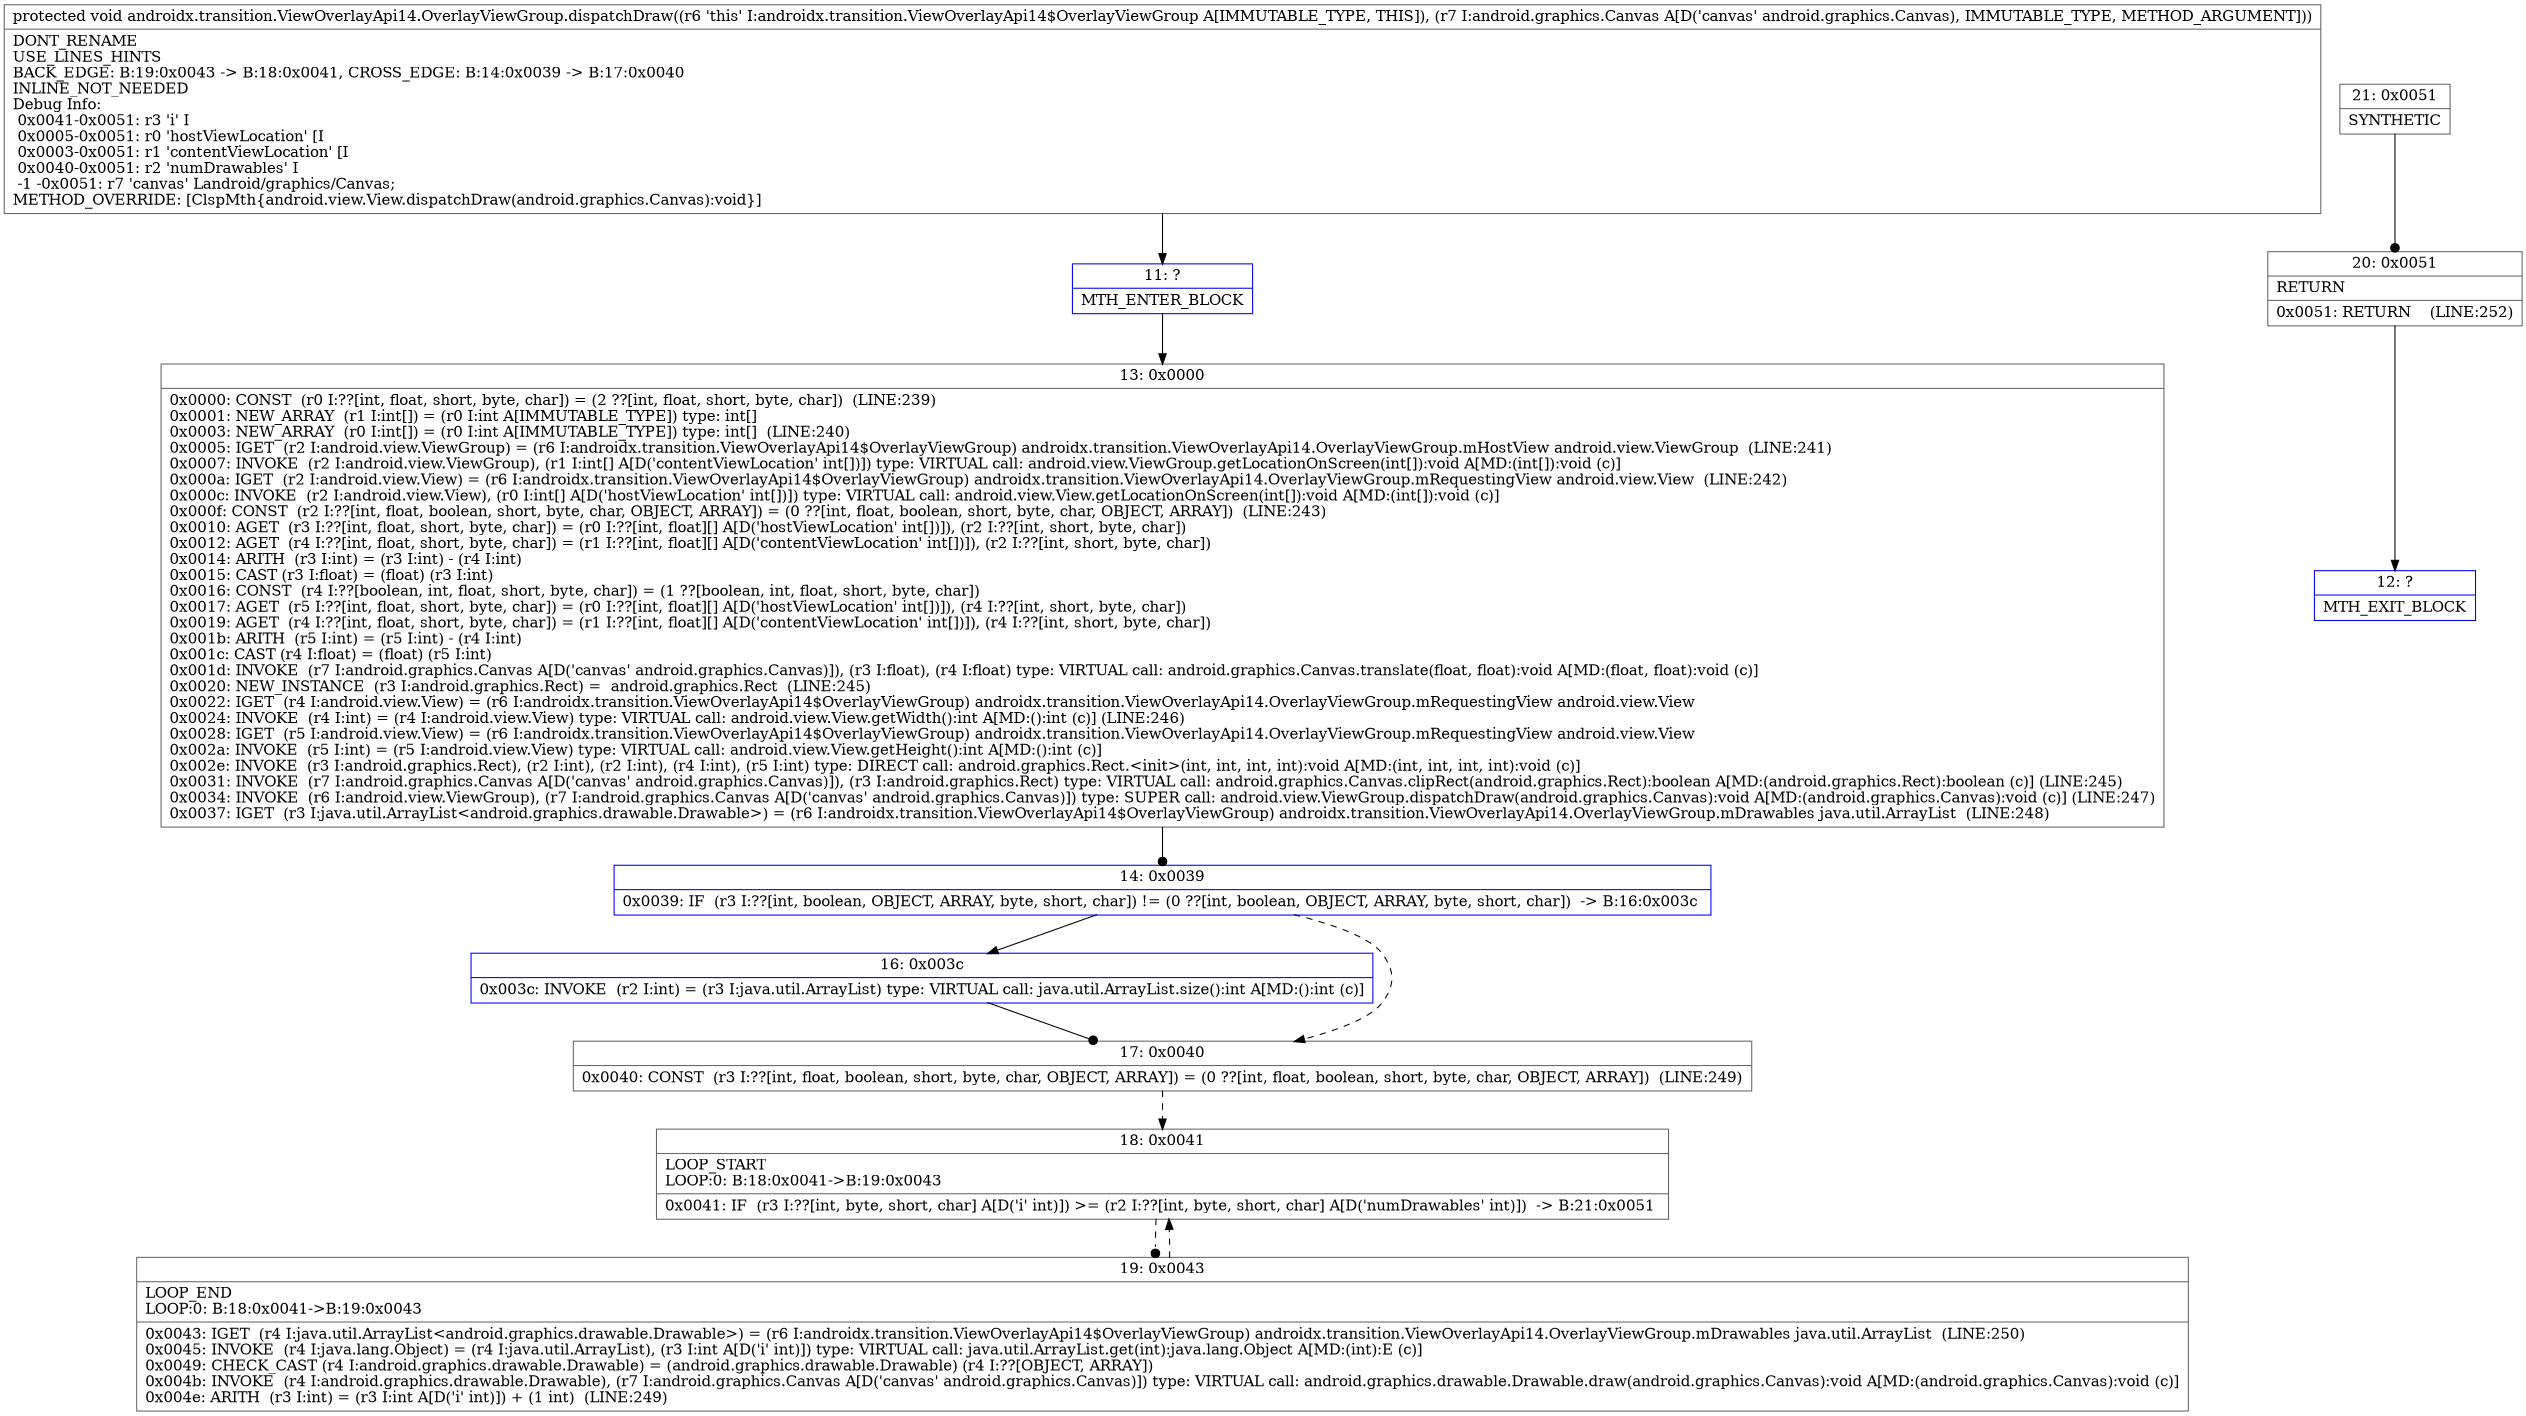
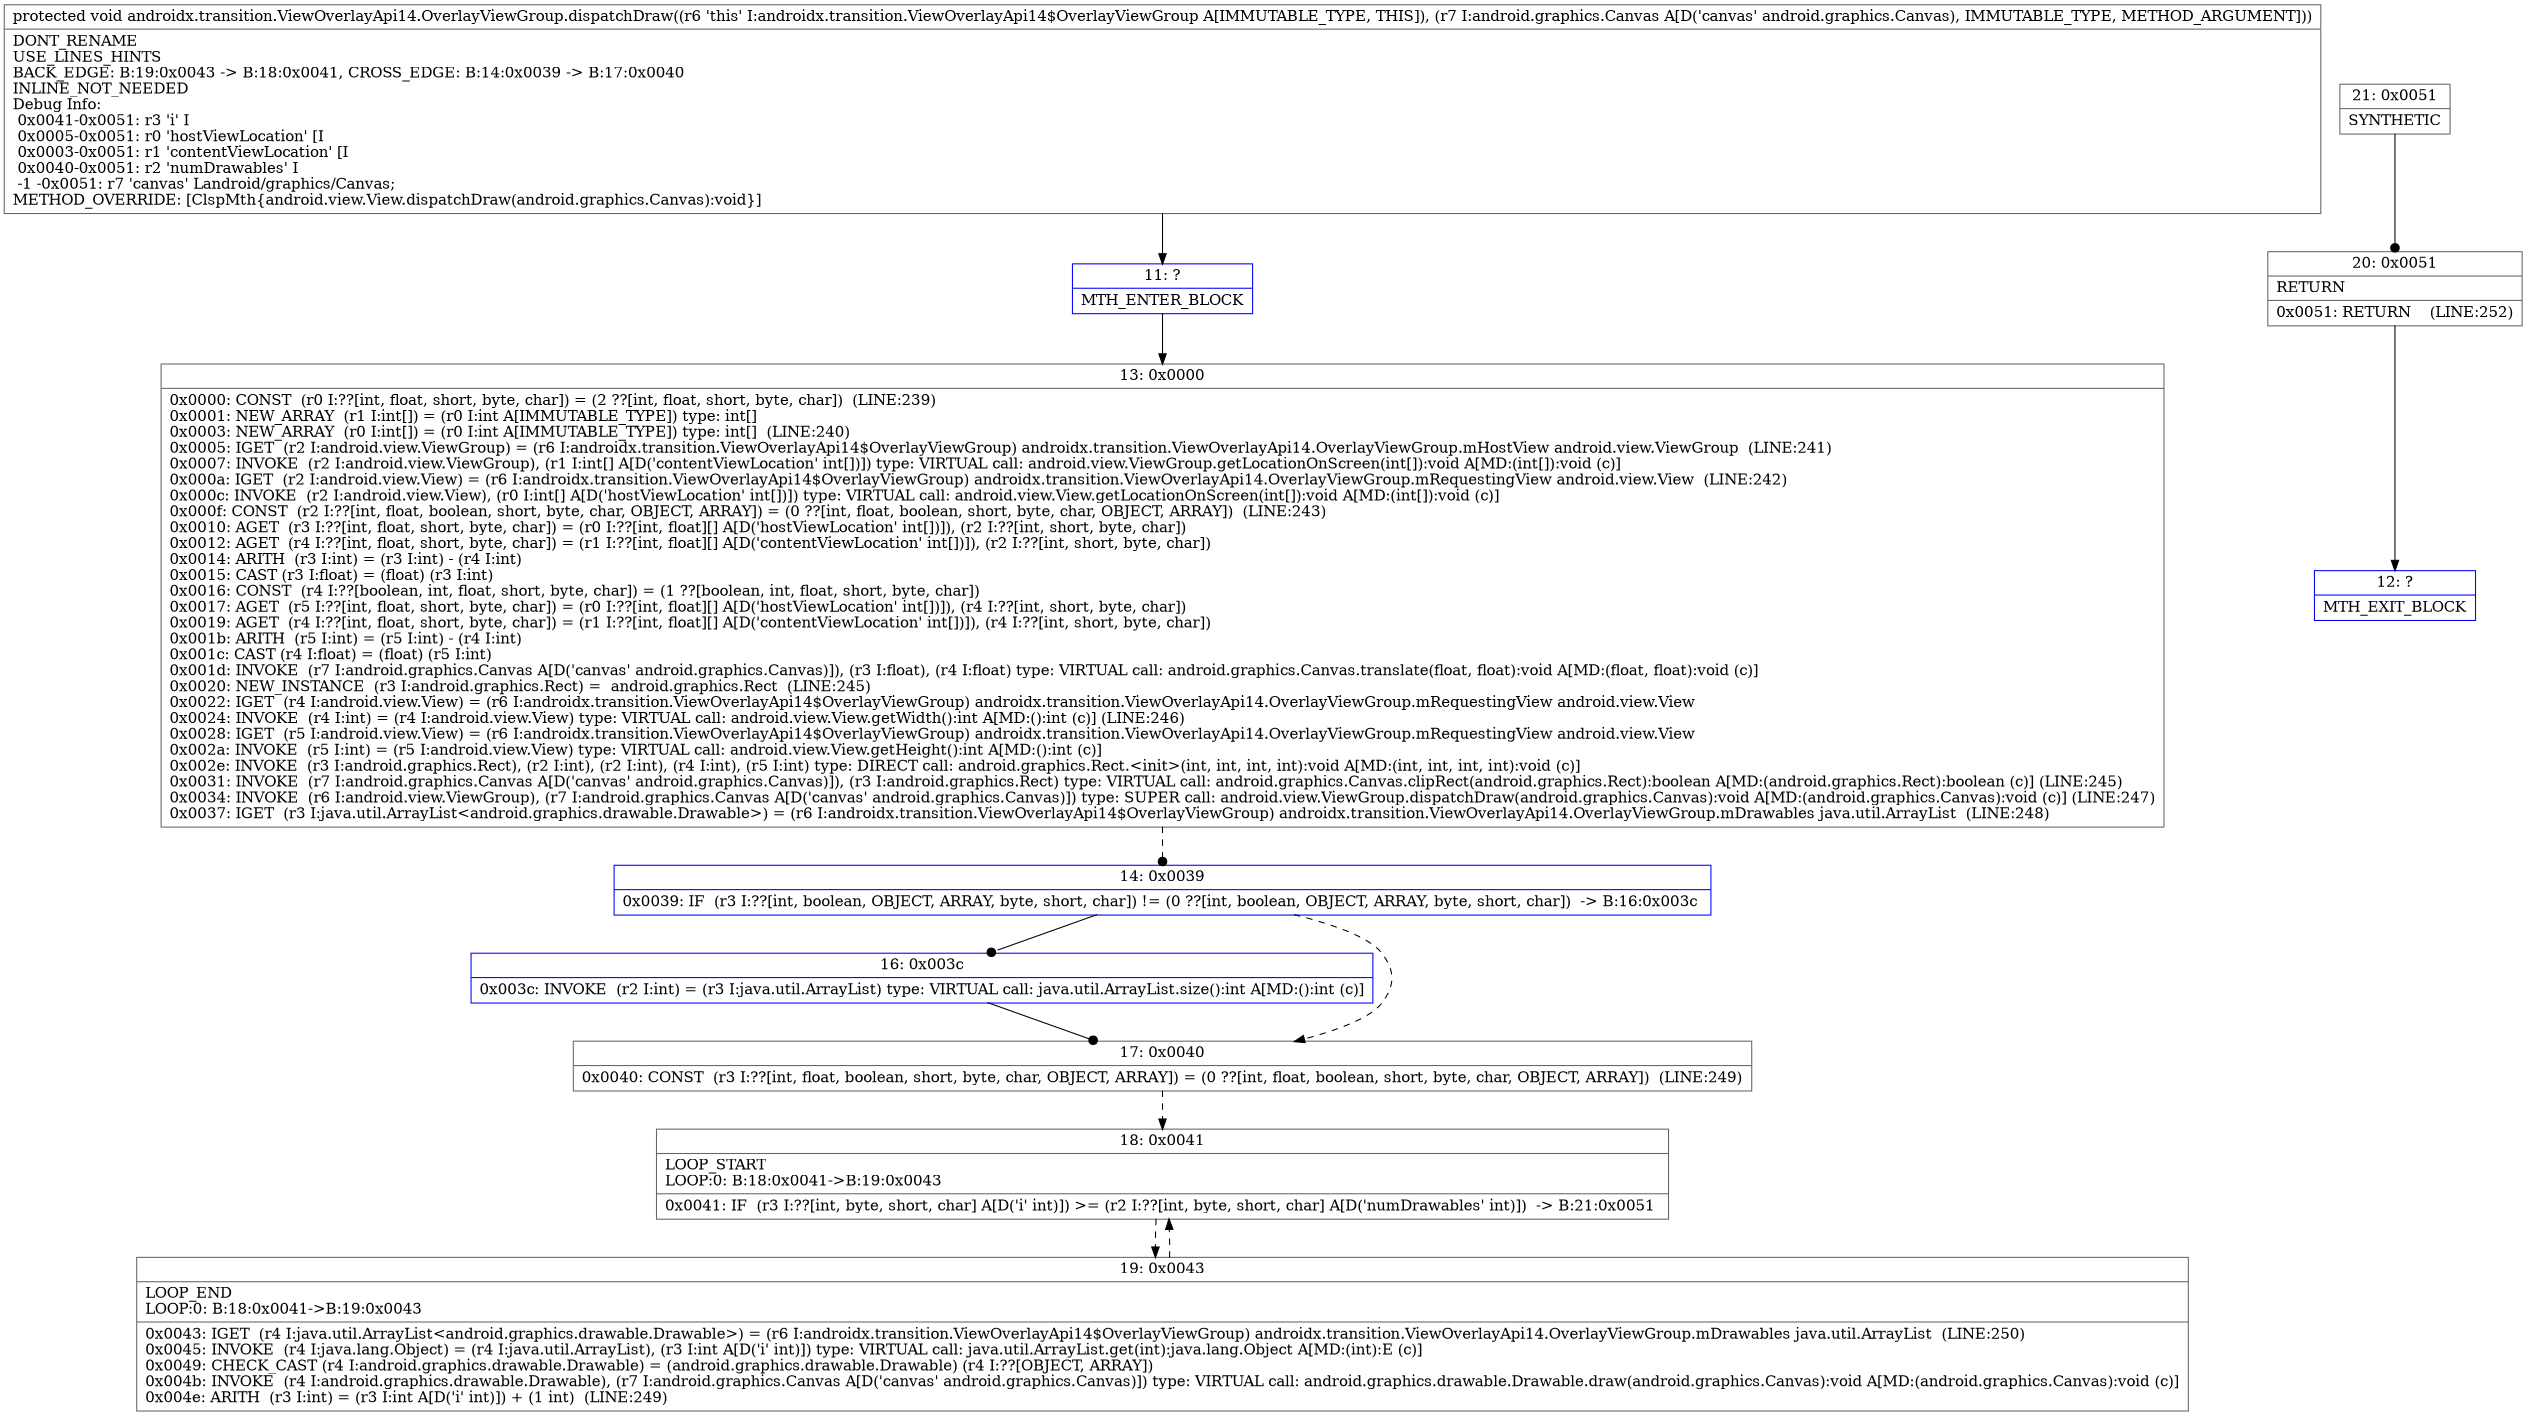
edge "13: 0x0000" -> "14: 0x0039": style solid -> dashed
edge "14: 0x0039" -> "16: 0x003c": arrowhead normal -> dot
edge "18: 0x0041" -> "19: 0x0043": arrowhead dot -> normal
